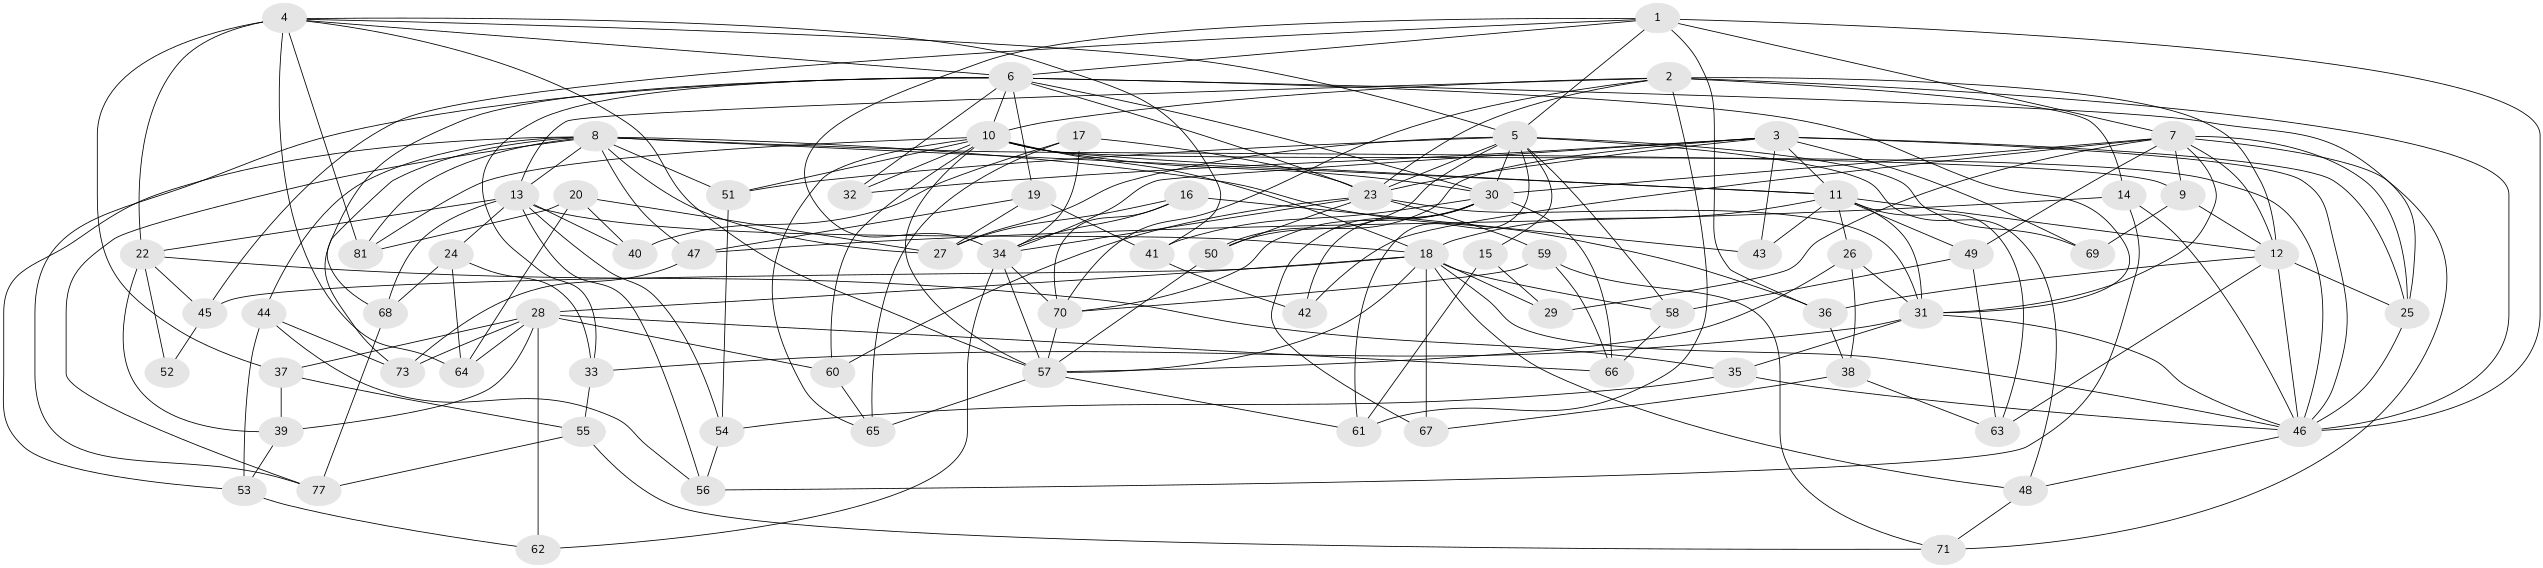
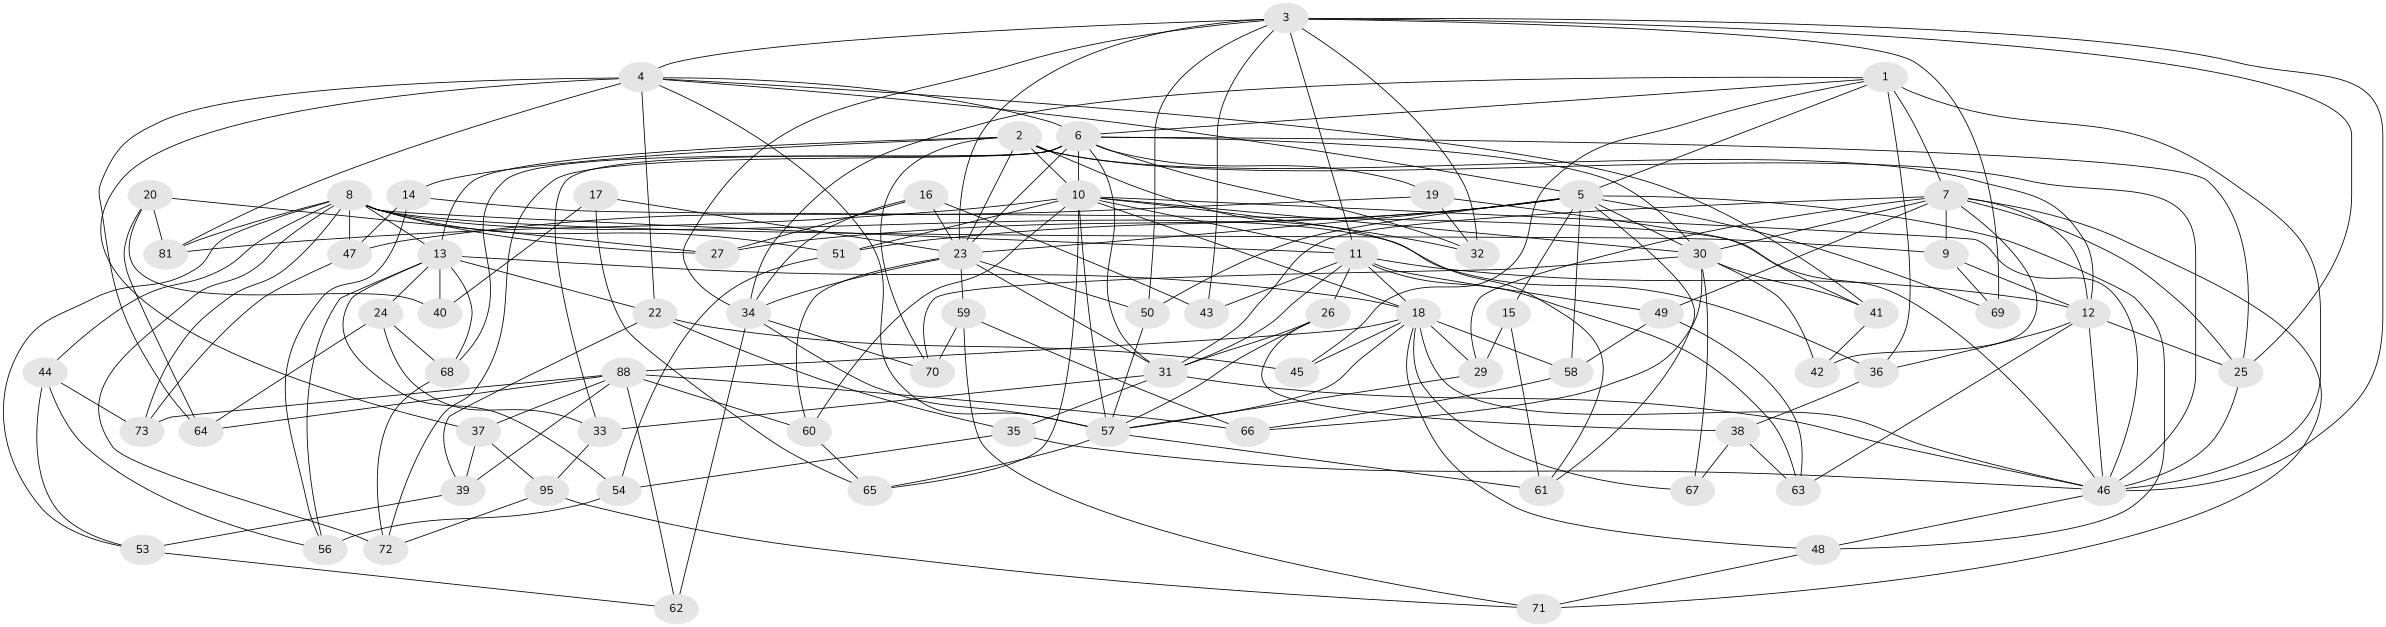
edge "3" -- "4": added
edge "17" -- "34": removed
edge "19" -- "27": now "19" -- "32"
edge "16" -- "70": now "16" -- "23"
node "28": label "28" -> "88"
edge "70" -- "57": now "29" -- "57"
node "52": removed
node "55": label "55" -> "95"
node "77": label "77" -> "72"
